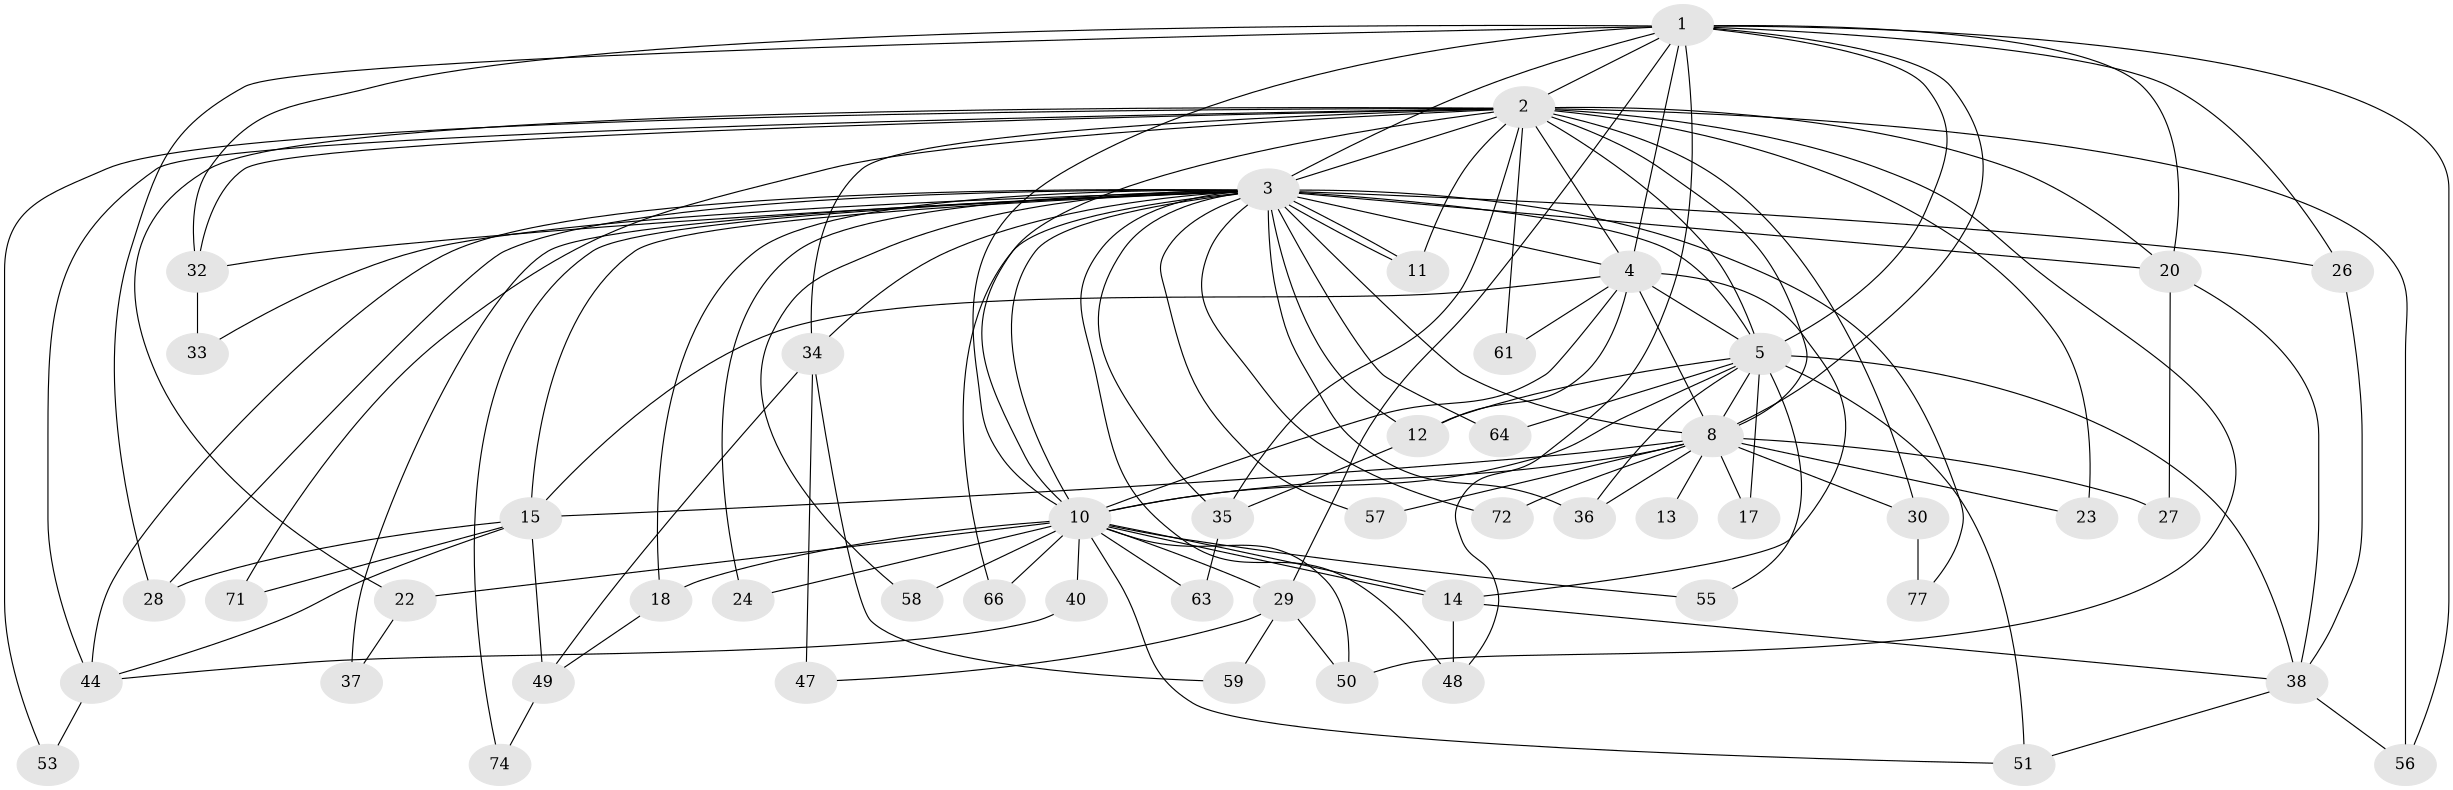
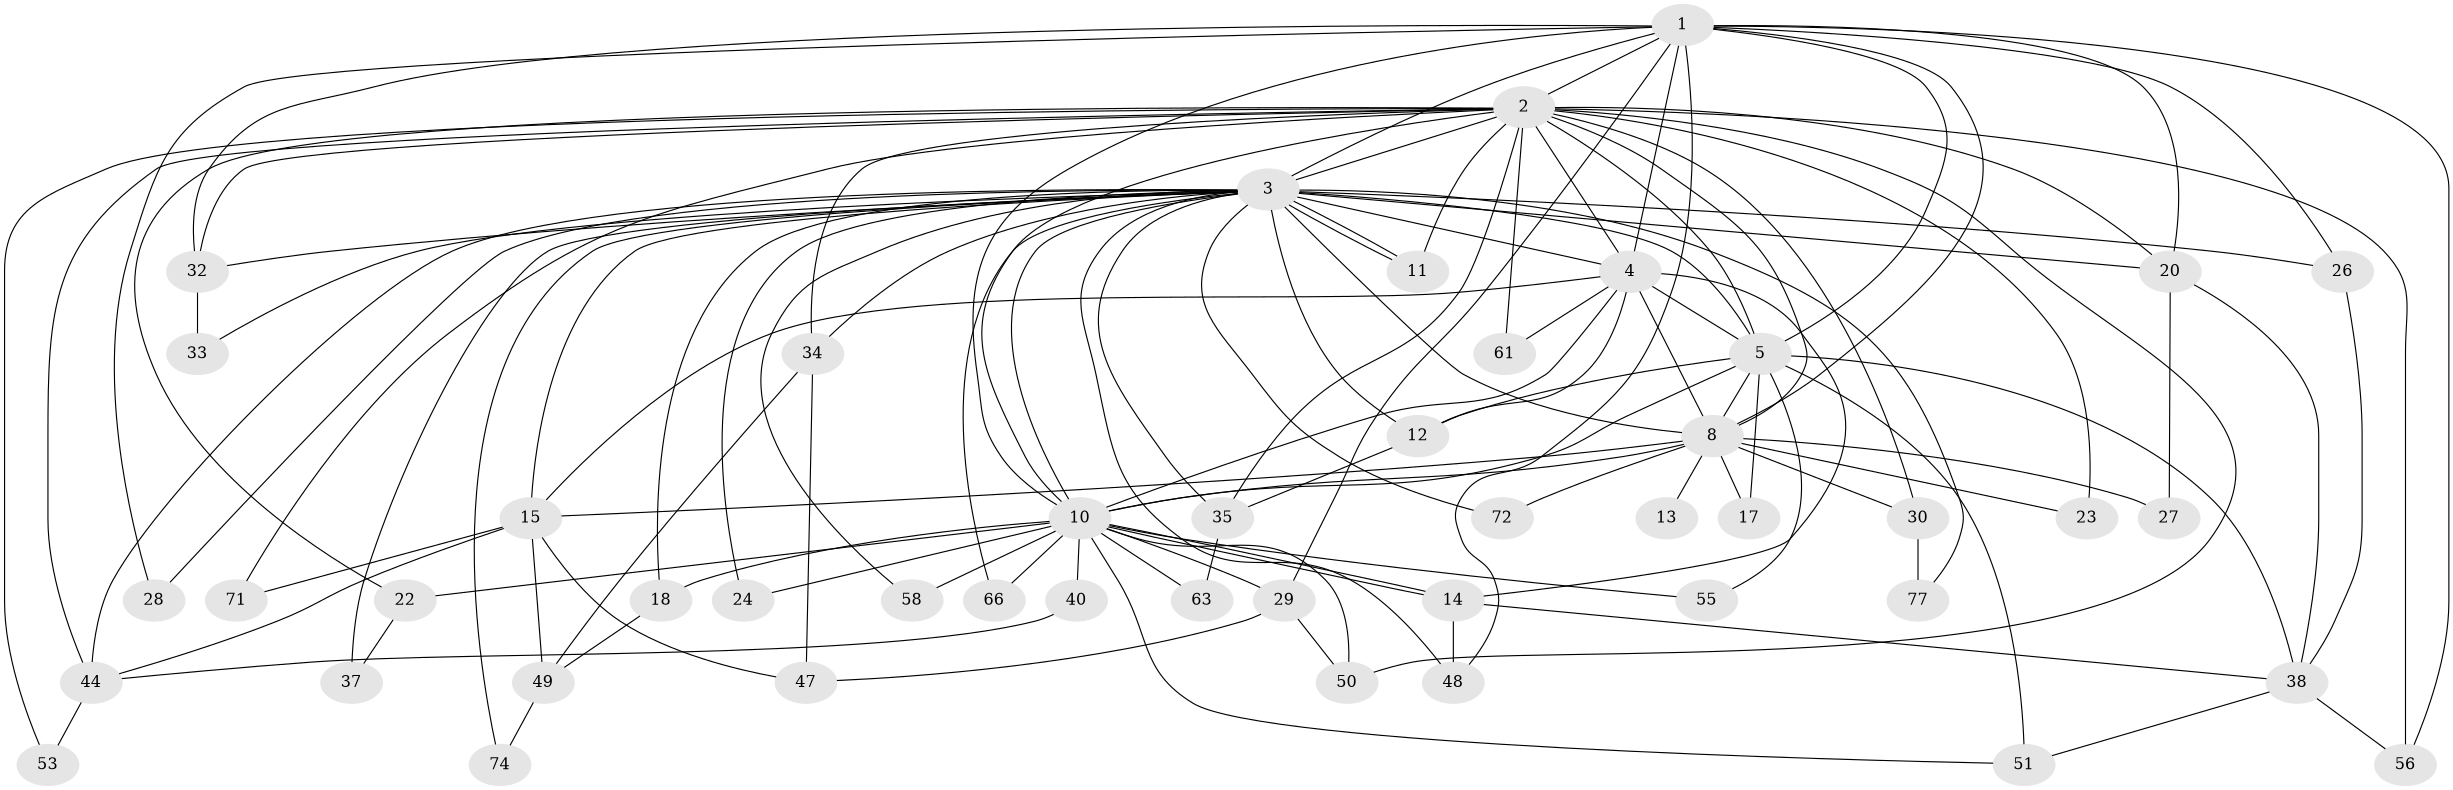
node "64": removed
node "57": removed
node "36": removed
edge "15" -- "28": now "15" -- "47"
node "59": removed
